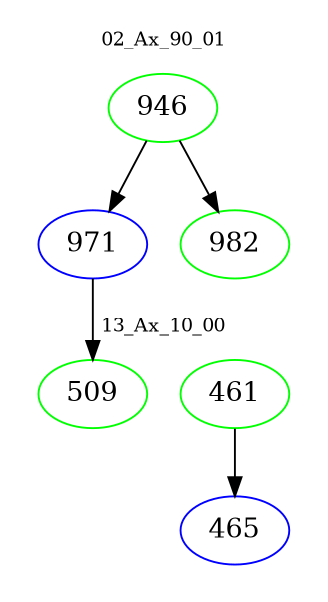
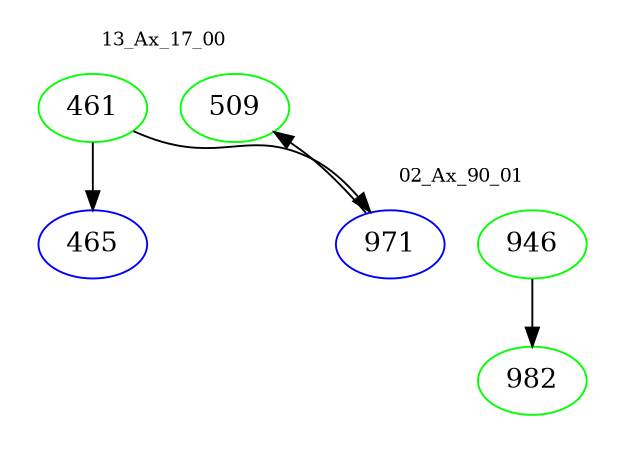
edge "946" -> "971": now "461" -> "971"
cluster "13_Ax_10_00": label "13_Ax_10_00" -> "13_Ax_17_00"
